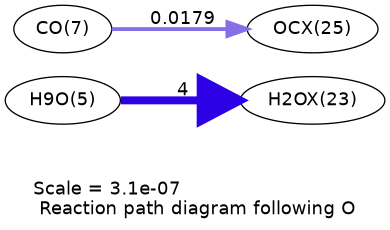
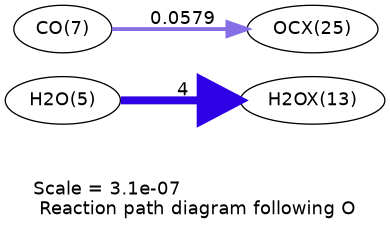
edge "CO(7)" -> "OCX(25)": label " 0.0179" -> " 0.0579"
node "H9O(5)": label "H9O(5)" -> "H2O(5)"
node "H2OX(23)": label "H2OX(23)" -> "H2OX(13)"
